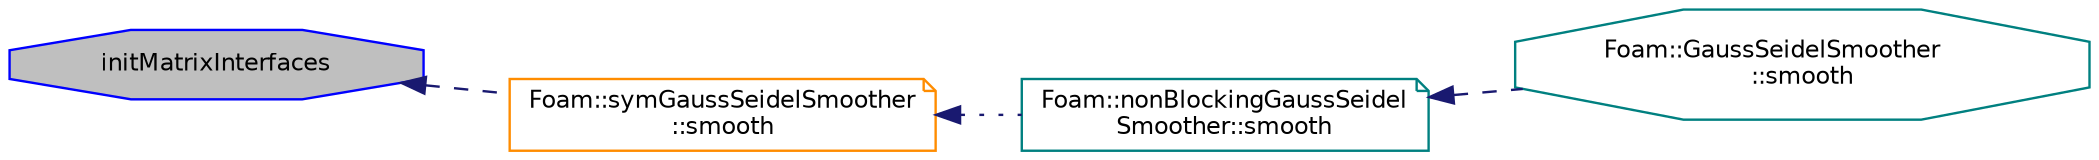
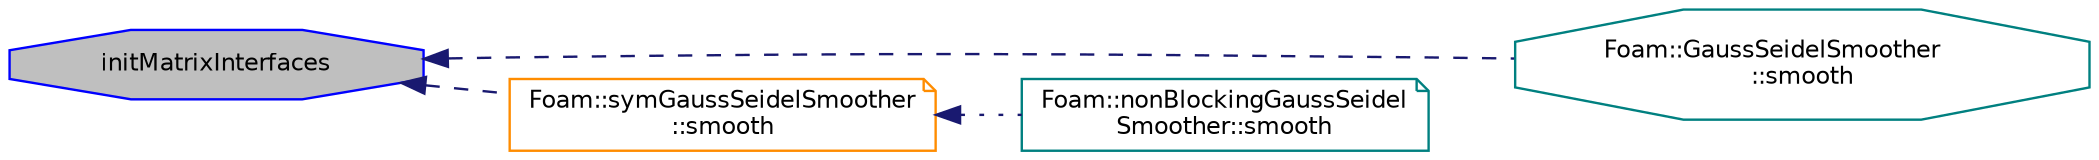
edge "Foam::GaussSeidelSmoother ::smooth" -> "Foam::nonBlockingGaussSeidel Smoother::smooth": now "Foam::GaussSeidelSmoother ::smooth" -> "initMatrixInterfaces"
